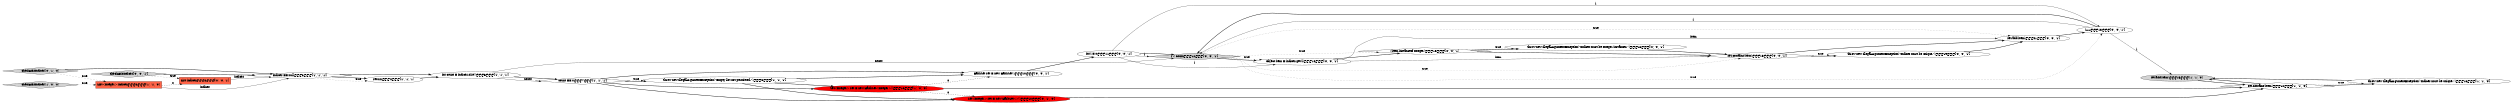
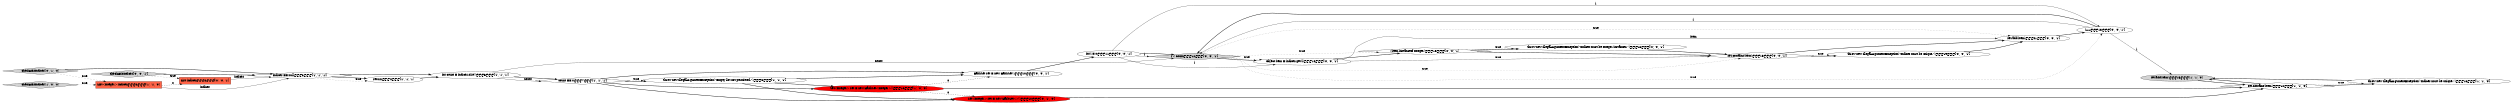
edge "Object item = indices.get(i)@@@14@@@['0', '0', '1']" -> "set.contains(item)@@@18@@@['0', '0', '1']": label "item" -> "true"
